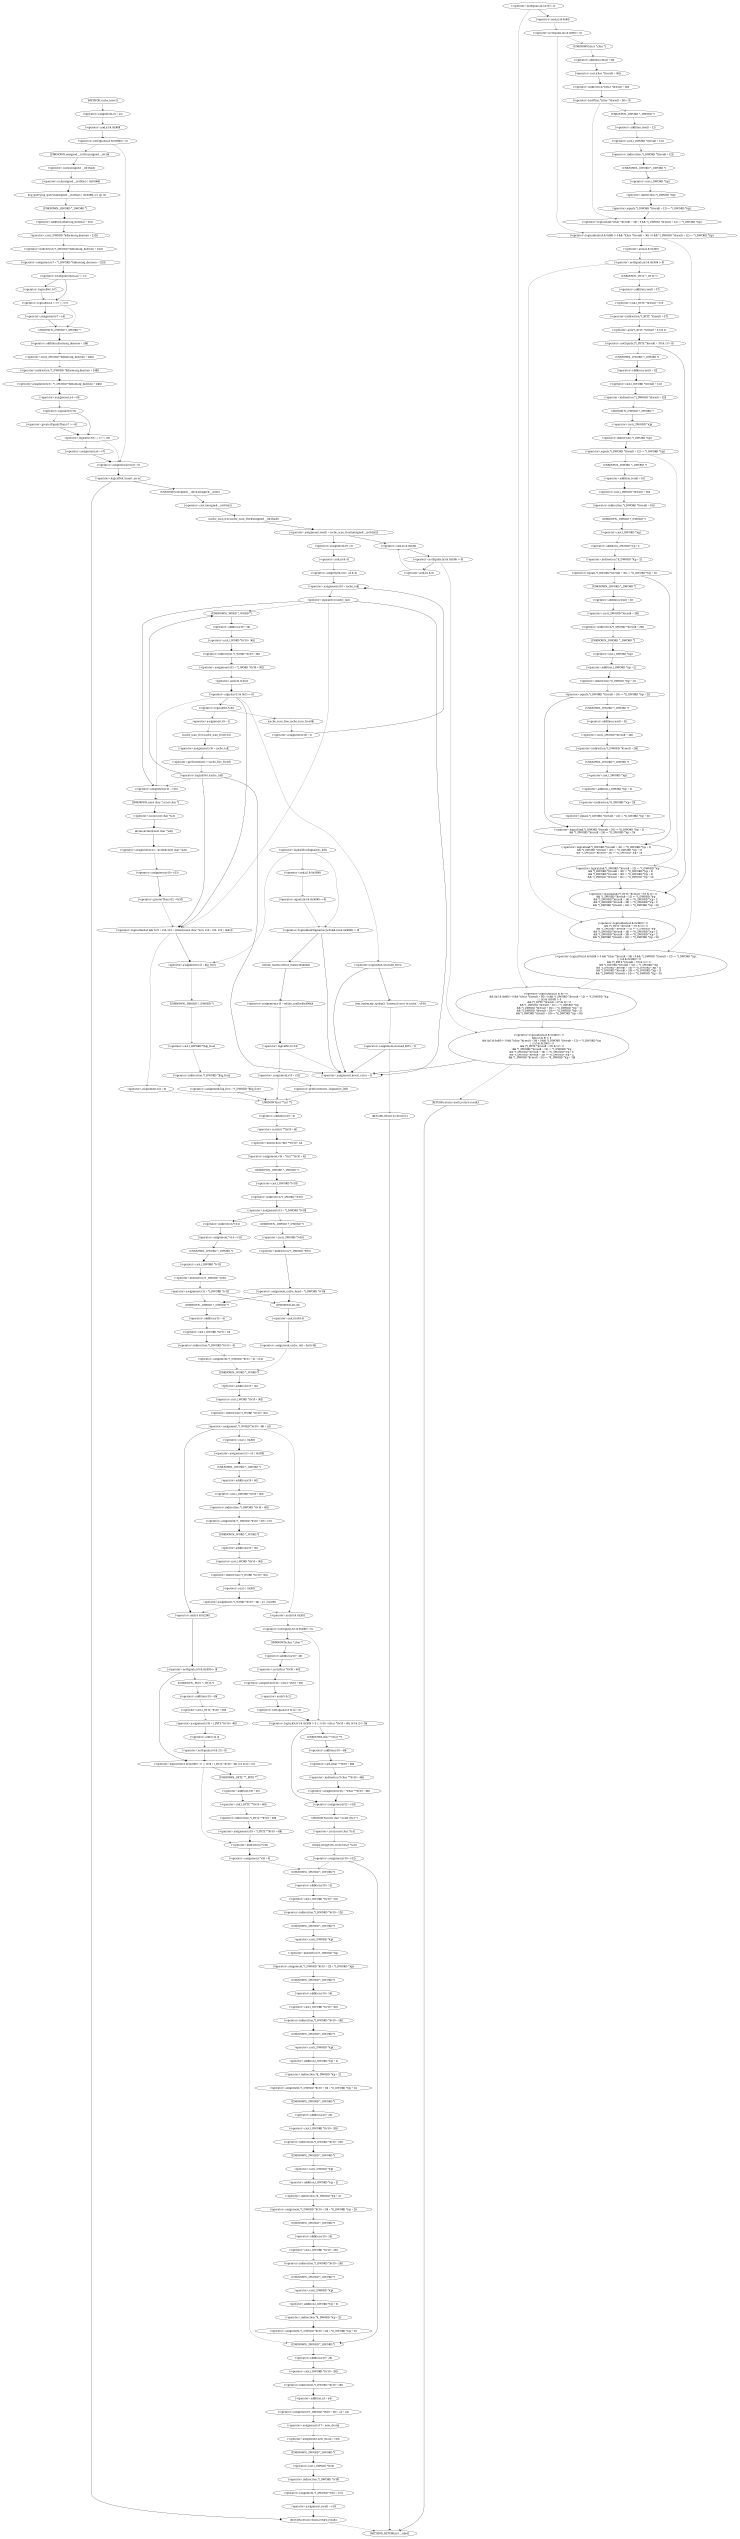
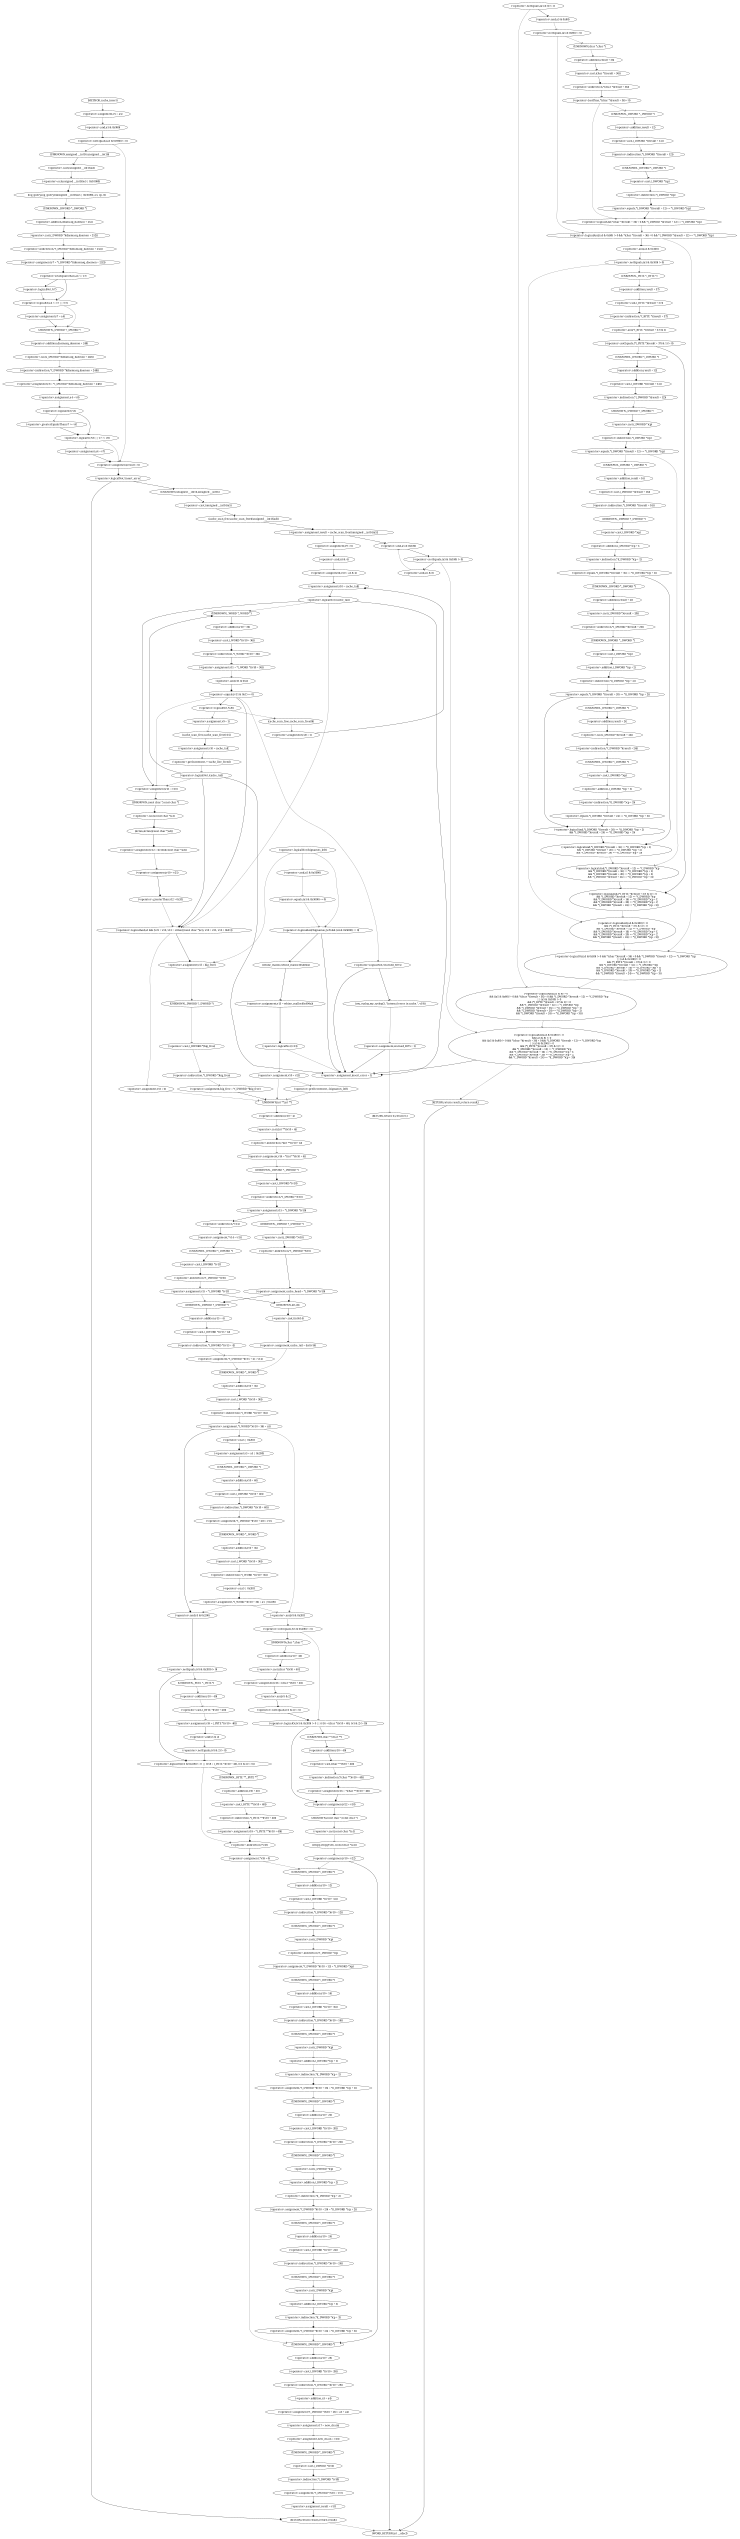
node "(METHOD_RETURN,int __cdecl)": label "(METHOD_RETURN,int __cdecl)" -> "(WORD_RETURN,int __cdecl)"
